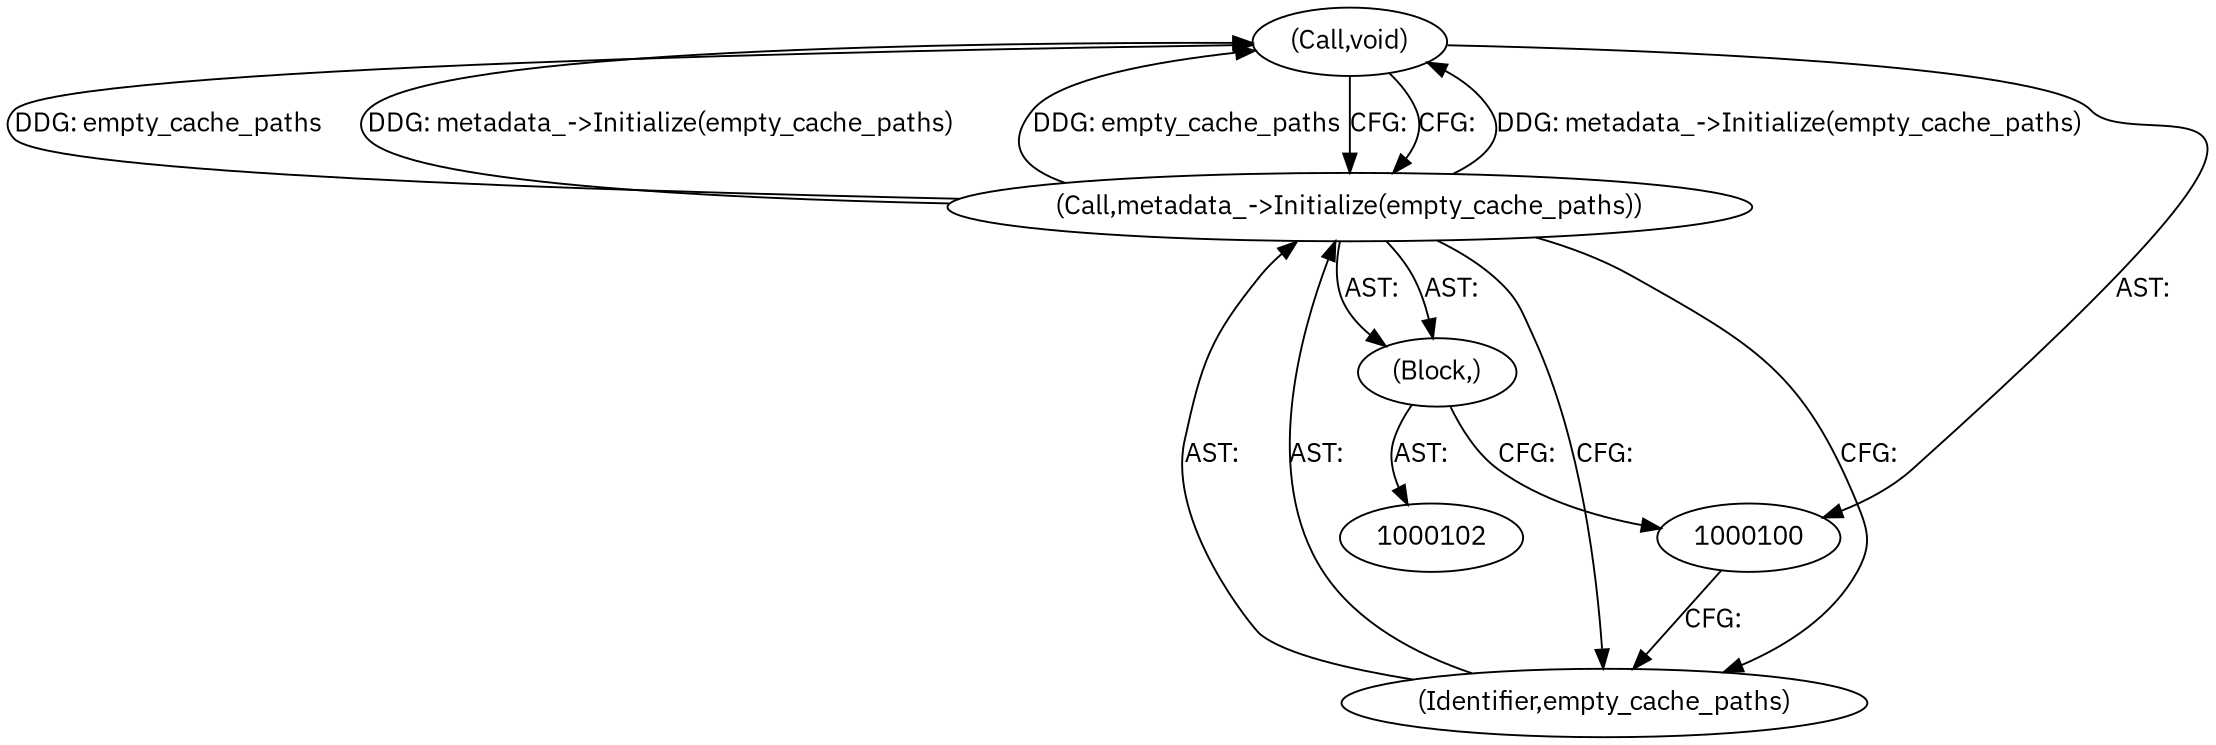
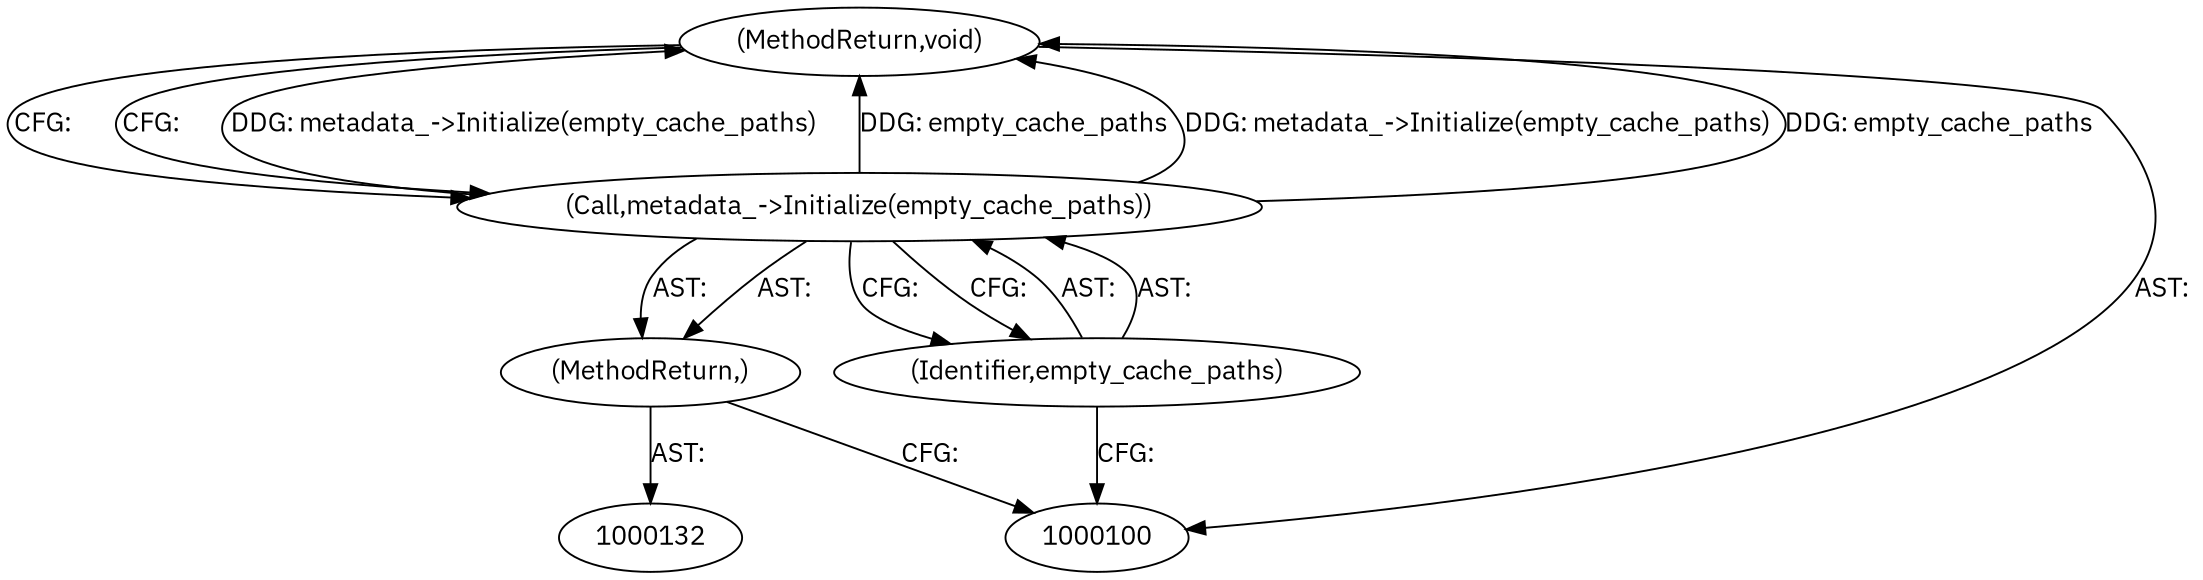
node "(Call,void)": label "(Call,void)" -> "(MethodReturn,void)"
node "(Block,)": label "(Block,)" -> "(MethodReturn,)"
node "1000102": label "1000102" -> "1000132"
edge "1000100" -> "(Identifier,empty_cache_paths)": reversed
